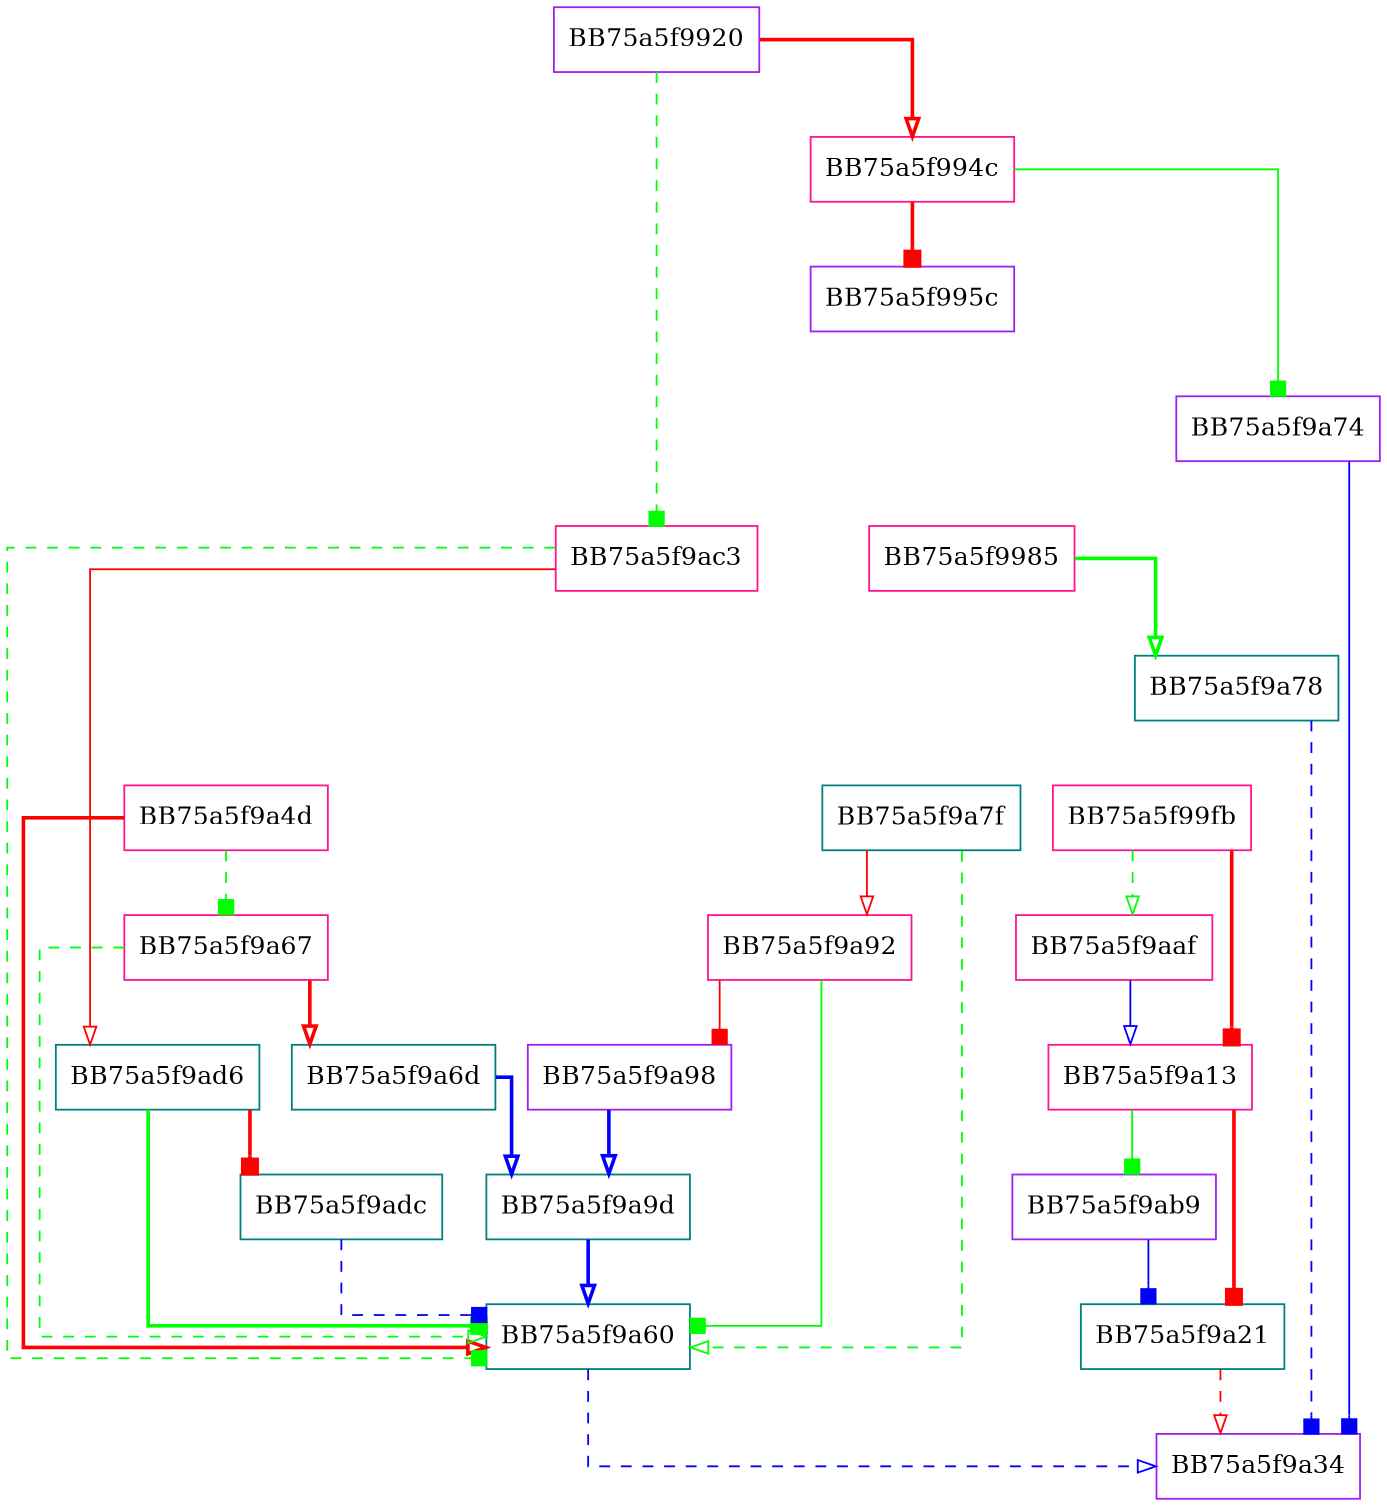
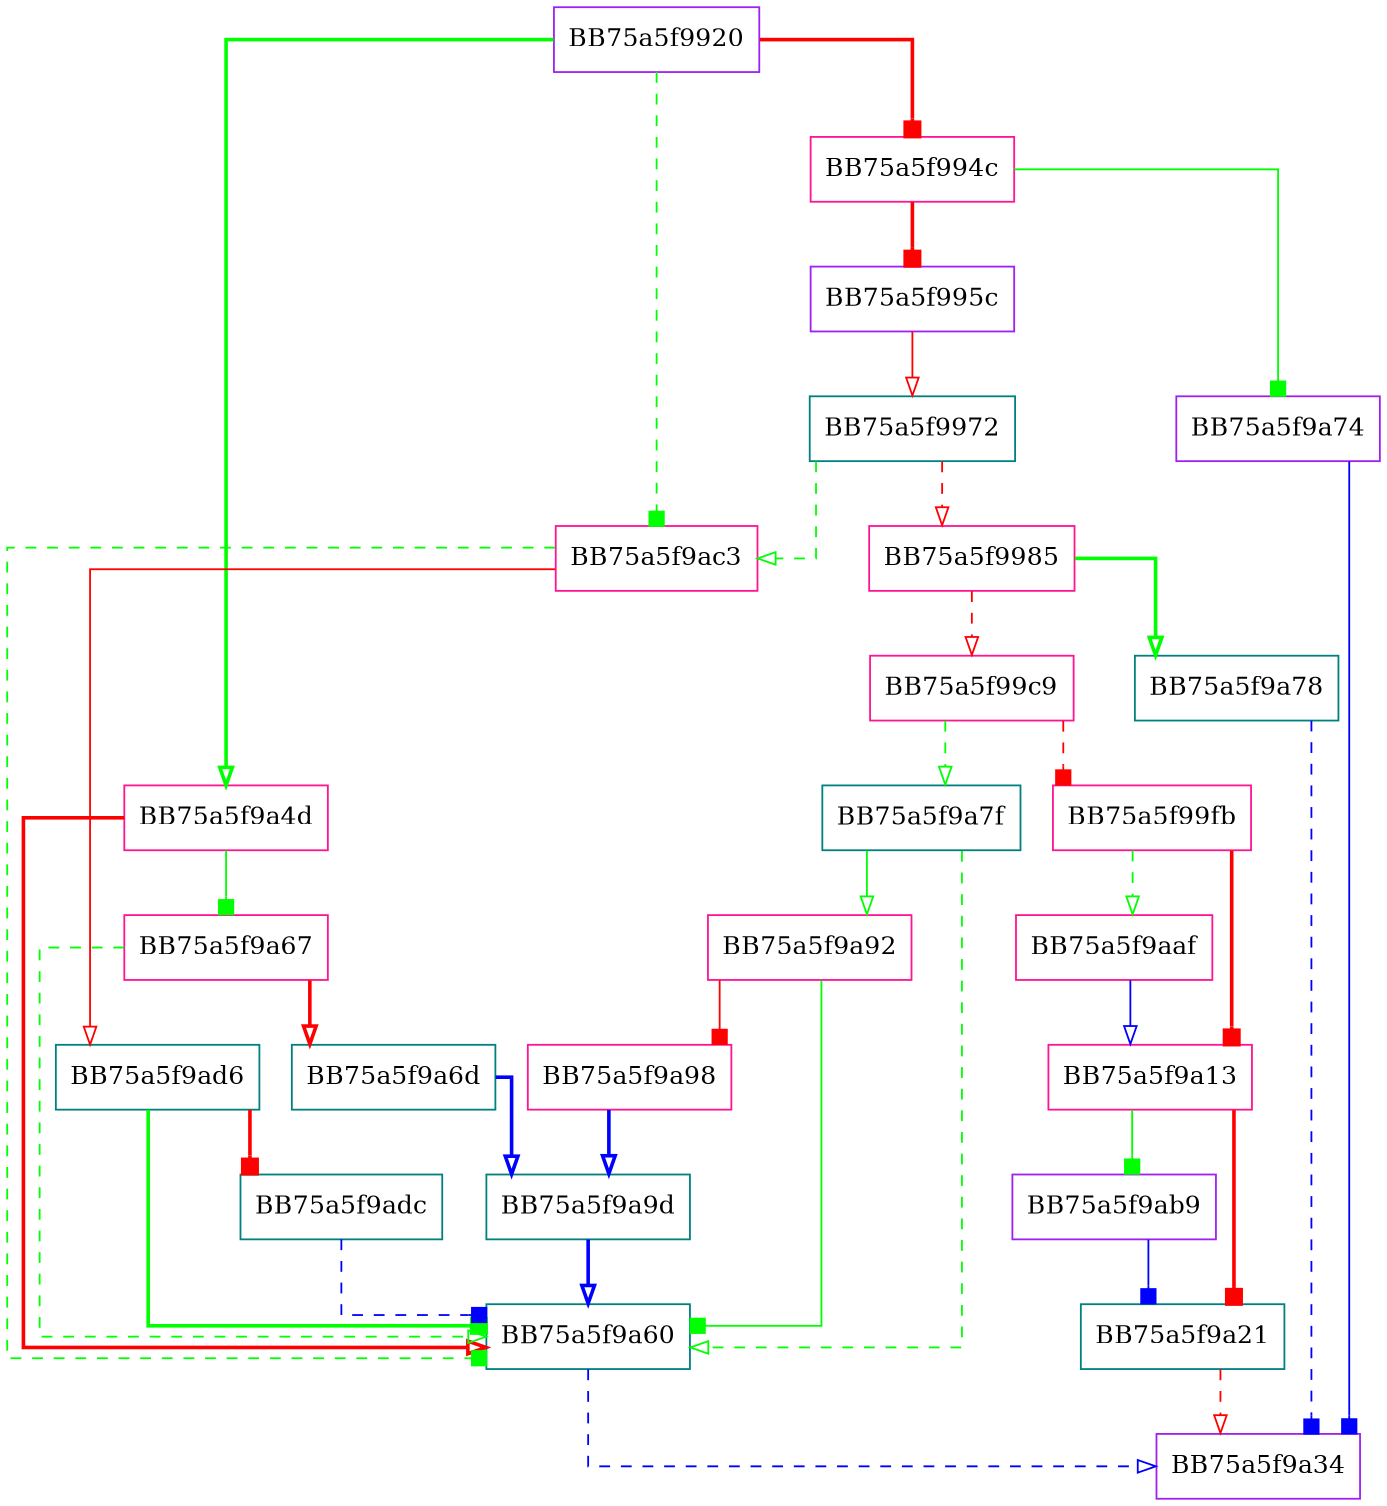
edge "BB75a5f9920" -> "BB75a5f994c": arrowhead onormal -> box
edge "BB75a5f9920" -> "BB75a5f9a4d": added
node "BB75a5f9972": added
node "BB75a5f99c9": added
edge "BB75a5f9a4d" -> "BB75a5f9a67": style dashed -> solid
edge "BB75a5f9a7f" -> "BB75a5f9a92": color red -> green
node "BB75a5f9a98": color purple -> deeppink
